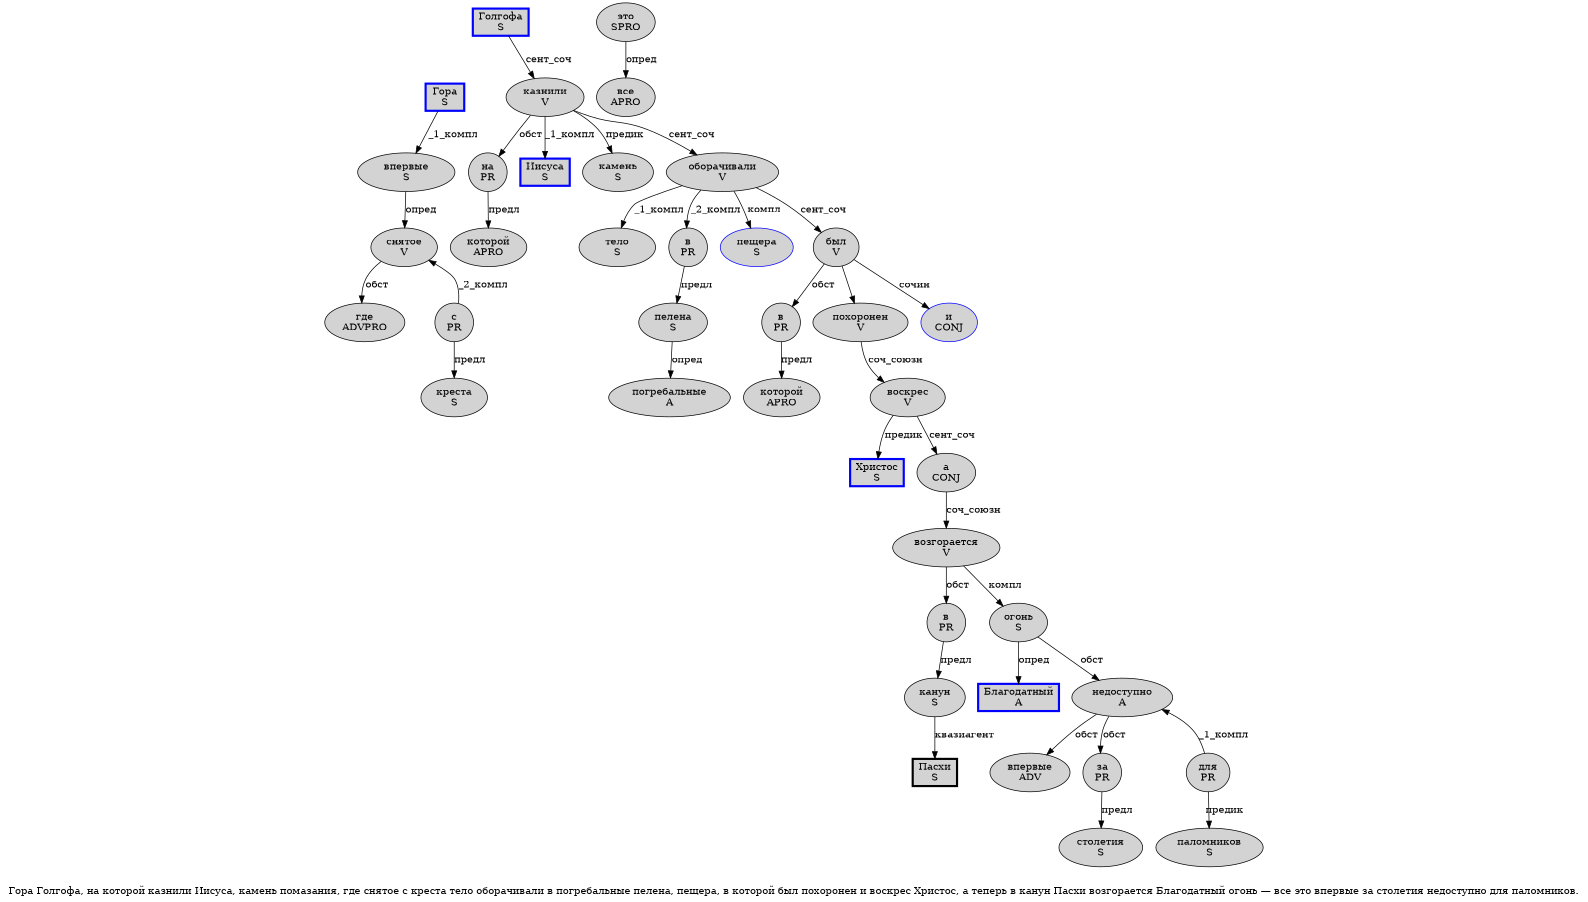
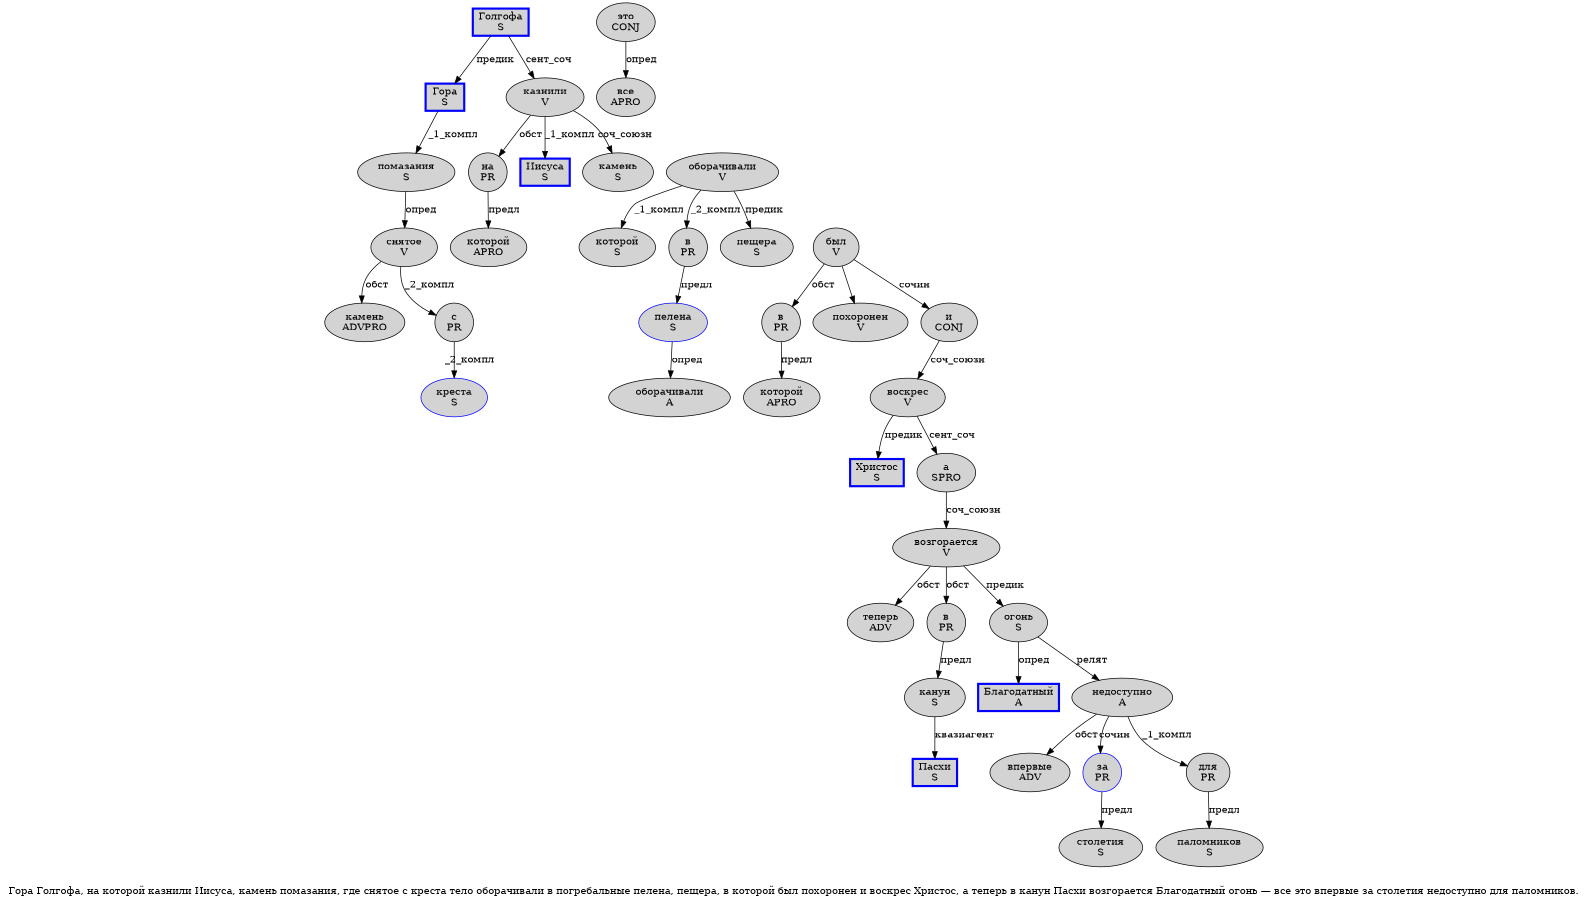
node "это SPRO": label "это SPRO" -> "это CONJ"
edge "Голгофа S" -> "Гора S": added, label "предик"
edge "казнили V" -> "оборачивали V": removed, label "сент_соч"
edge "казнили V" -> "камень S": label "предик" -> "соч_союзн"
node "впервые S": label "впервые S" -> "помазания S"
edge "оборачивали V" -> "был V": removed, label "сент_соч"
edge "оборачивали V" -> "пещера S": label "компл" -> "предик"
node "тело S": label "тело S" -> "которой S"
node "пещера S": color blue -> black
edge "с PR" -> "снятое V": reversed
node "где ADVPRO": label "где ADVPRO" -> "камень ADVPRO"
node "пелена S": color black -> blue
node "и CONJ": color blue -> black
edge "с PR" -> "креста S": label "предл" -> "_2_компл"
edge "похоронен V" -> "воскрес V": now "и CONJ" -> "воскрес V"
node "креста S": color black -> blue
node "погребальные A": label "погребальные A" -> "оборачивали A"
node "а CONJ": label "а CONJ" -> "а SPRO"
edge "возгорается V" -> "огонь S": label "компл" -> "предик"
node "теперь ADV": added
edge "огонь S" -> "недоступно A": label "обст" -> "релят"
edge "для PR" -> "недоступно A": reversed
edge "недоступно A" -> "за PR": label "обст" -> "сочин"
node "Пасхи S": color black -> blue
node "за PR": color black -> blue
edge "для PR" -> "паломников S": label "предик" -> "предл"
